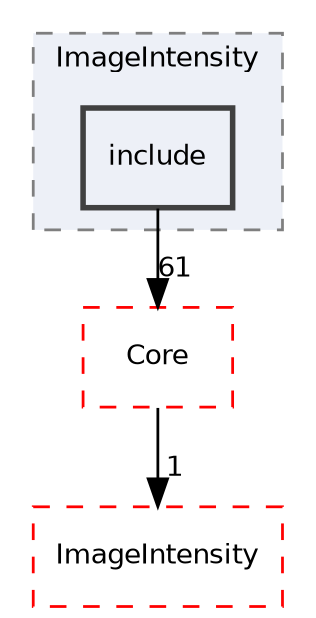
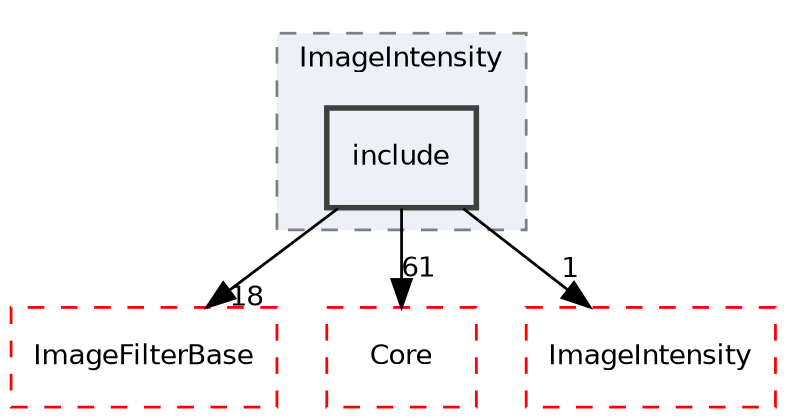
node "ImageFilterBase": added
edge "Core" -> "ImageIntensity": now "include" -> "ImageIntensity"
